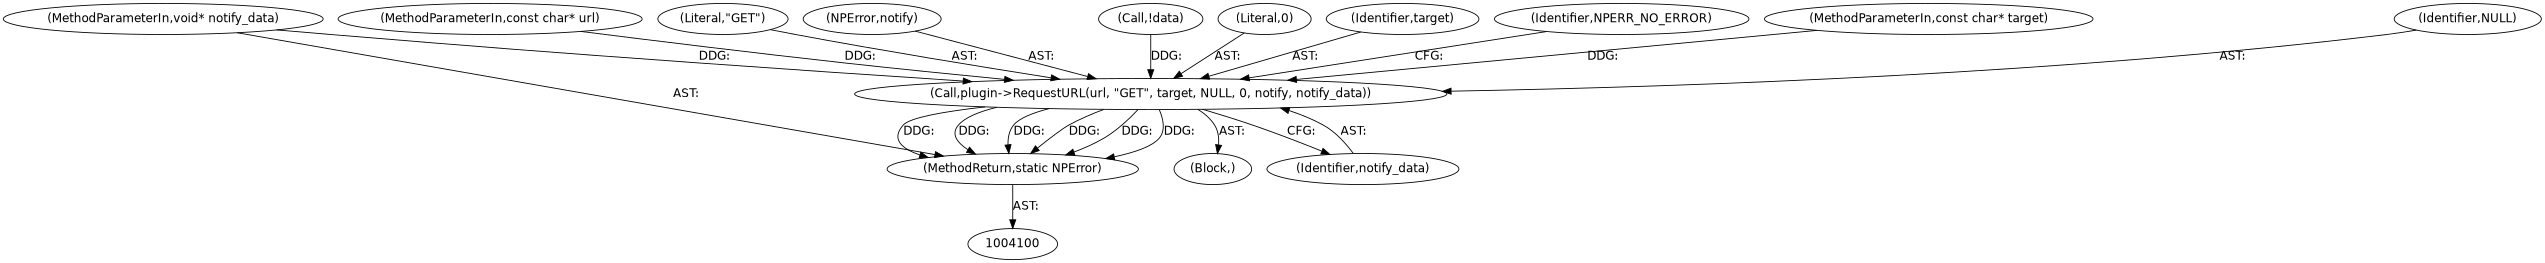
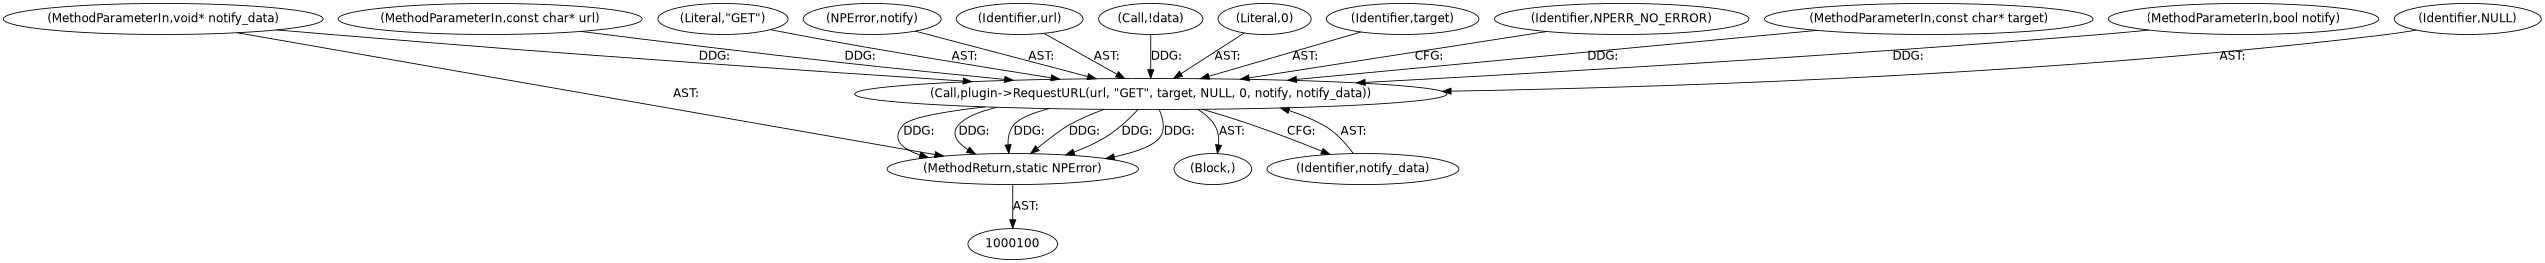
node "(Identifier,url)": added
node "(MethodParameterIn,bool notify)": added
node "1004100": label "1004100" -> "1000100"
